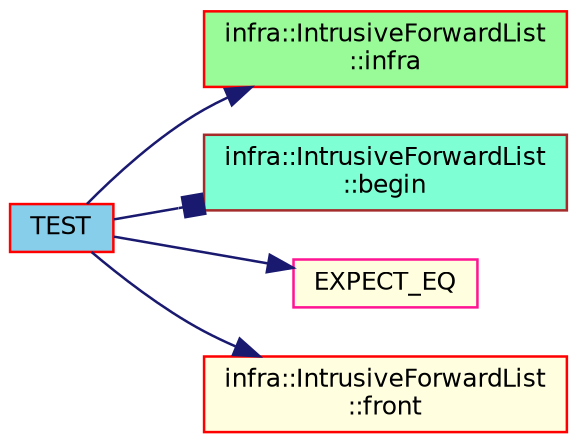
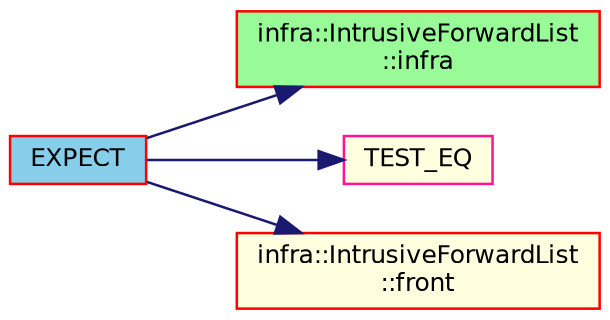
node "infra::IntrusiveForwardList ::begin": removed
node "TEST": label "TEST" -> "EXPECT"
node "EXPECT_EQ": label "EXPECT_EQ" -> "TEST_EQ"
